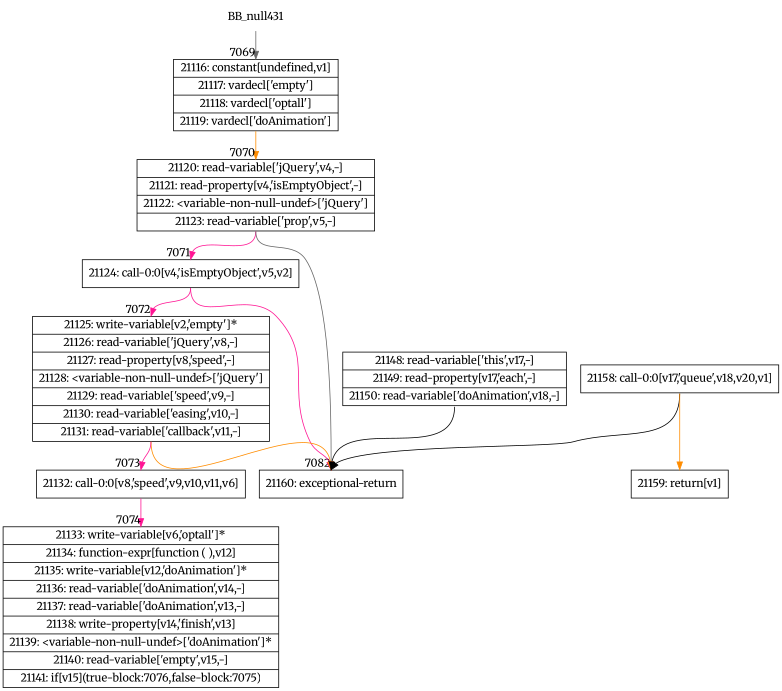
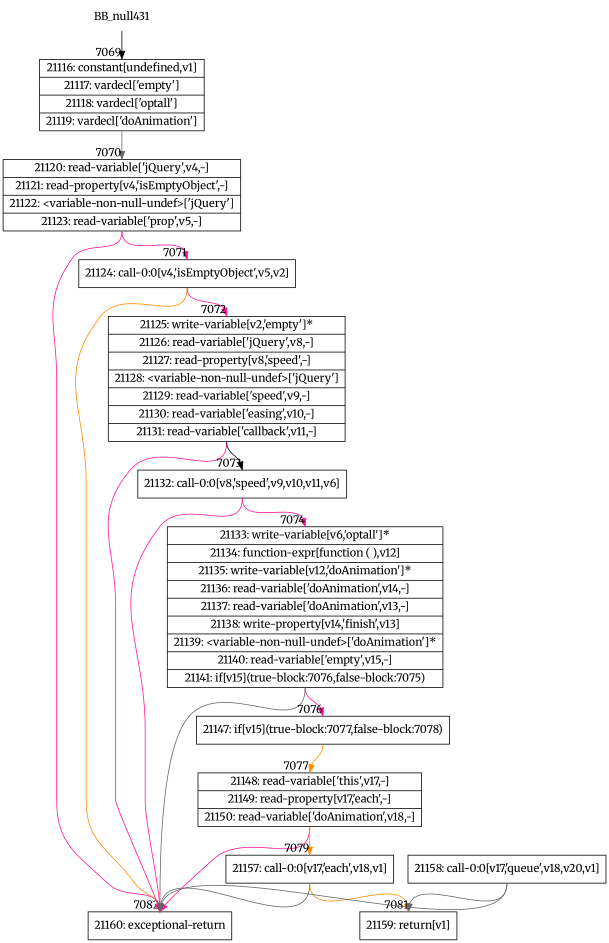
edge "BB_null431" -> "21116: constant[undefined,v1]": color gray40 -> black
edge "21116: constant[undefined,v1]" -> "21120: read-variable['jQuery',v4,-]": color darkorange -> gray40
edge "21120: read-variable['jQuery',v4,-]" -> "21160: exceptional-return": color gray40 -> deeppink
edge "21124: call-0:0[v4,'isEmptyObject',v5,v2]" -> "21160: exceptional-return": color deeppink -> darkorange
edge "21158: call-0:0[v17,'queue',v18,v20,v1]" -> "21159: return[v1]": color darkorange -> gray40
edge "21148: read-variable['this',v17,-]" -> "21160: exceptional-return": color black -> deeppink
edge "21158: call-0:0[v17,'queue',v18,v20,v1]" -> "21160: exceptional-return": color black -> gray40
edge "21125: write-variable[v2,'empty']*" -> "21132: call-0:0[v8,'speed',v9,v10,v11,v6]": color deeppink -> black
edge "21125: write-variable[v2,'empty']*" -> "21160: exceptional-return": color darkorange -> deeppink
edge "21132: call-0:0[v8,'speed',v9,v10,v11,v6]" -> "21160: exceptional-return": added
node "21147: if[v15](true-block:7077,false-block:7078)": added
edge "21133: write-variable[v6,'optall']*" -> "21160: exceptional-return": added
node "21157: call-0:0[v17,'each',v18,v1]": added
